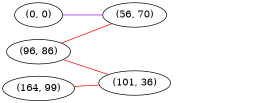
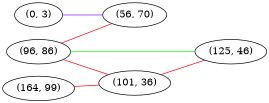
node "(0, 0)": label "(0, 0)" -> "(0, 3)"
node "(125, 46)": added
